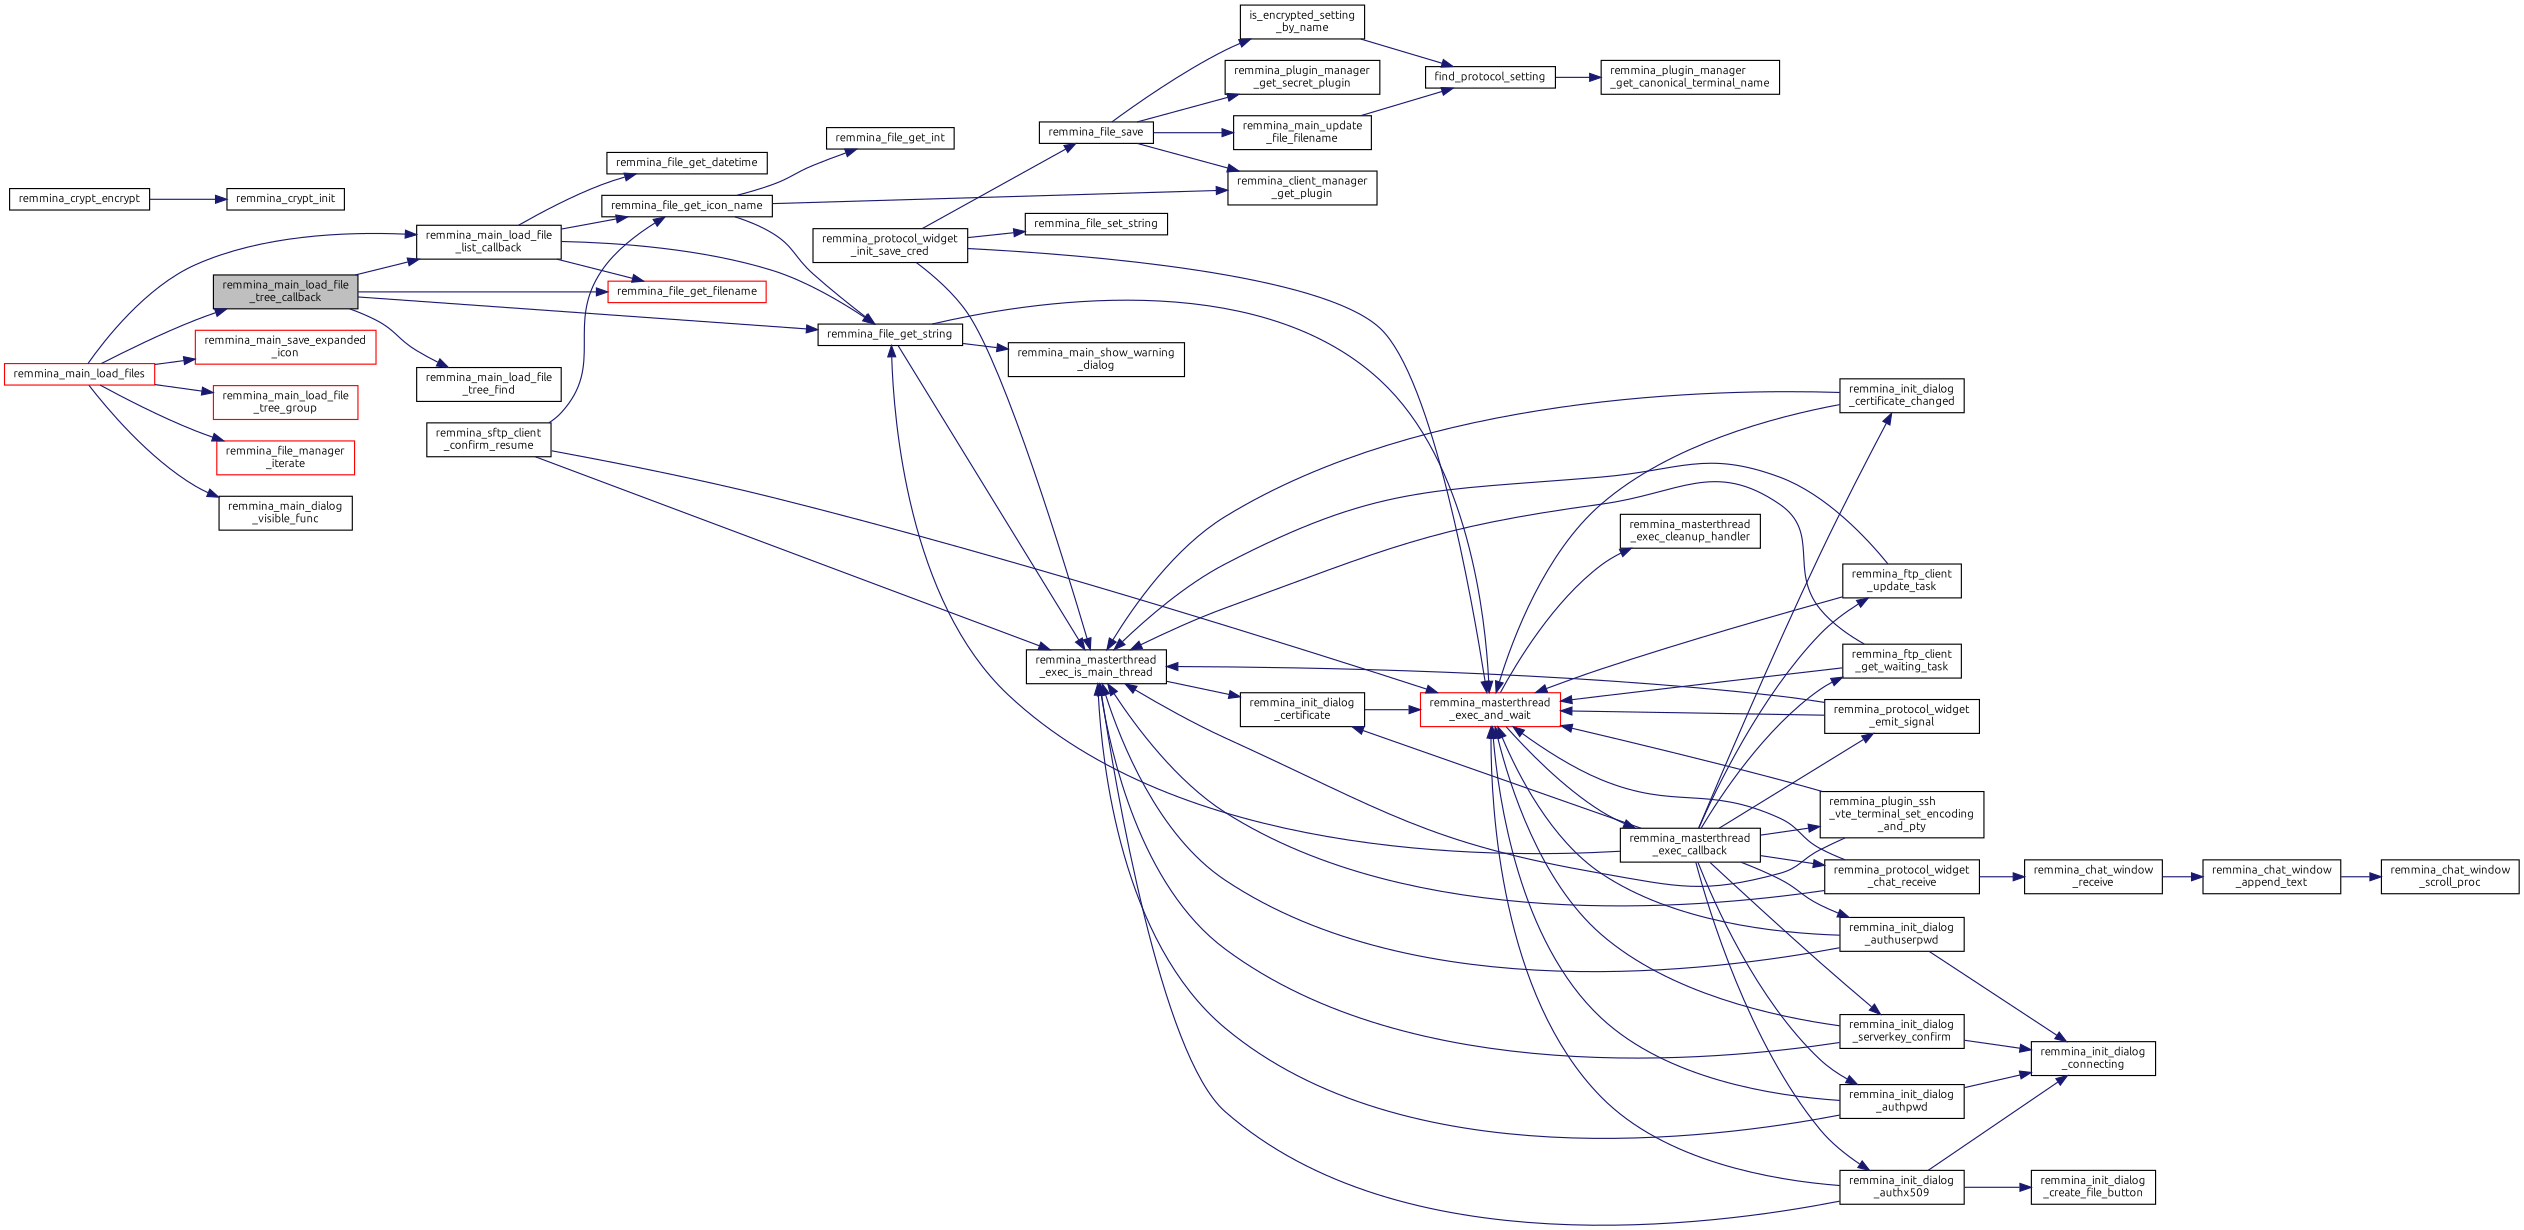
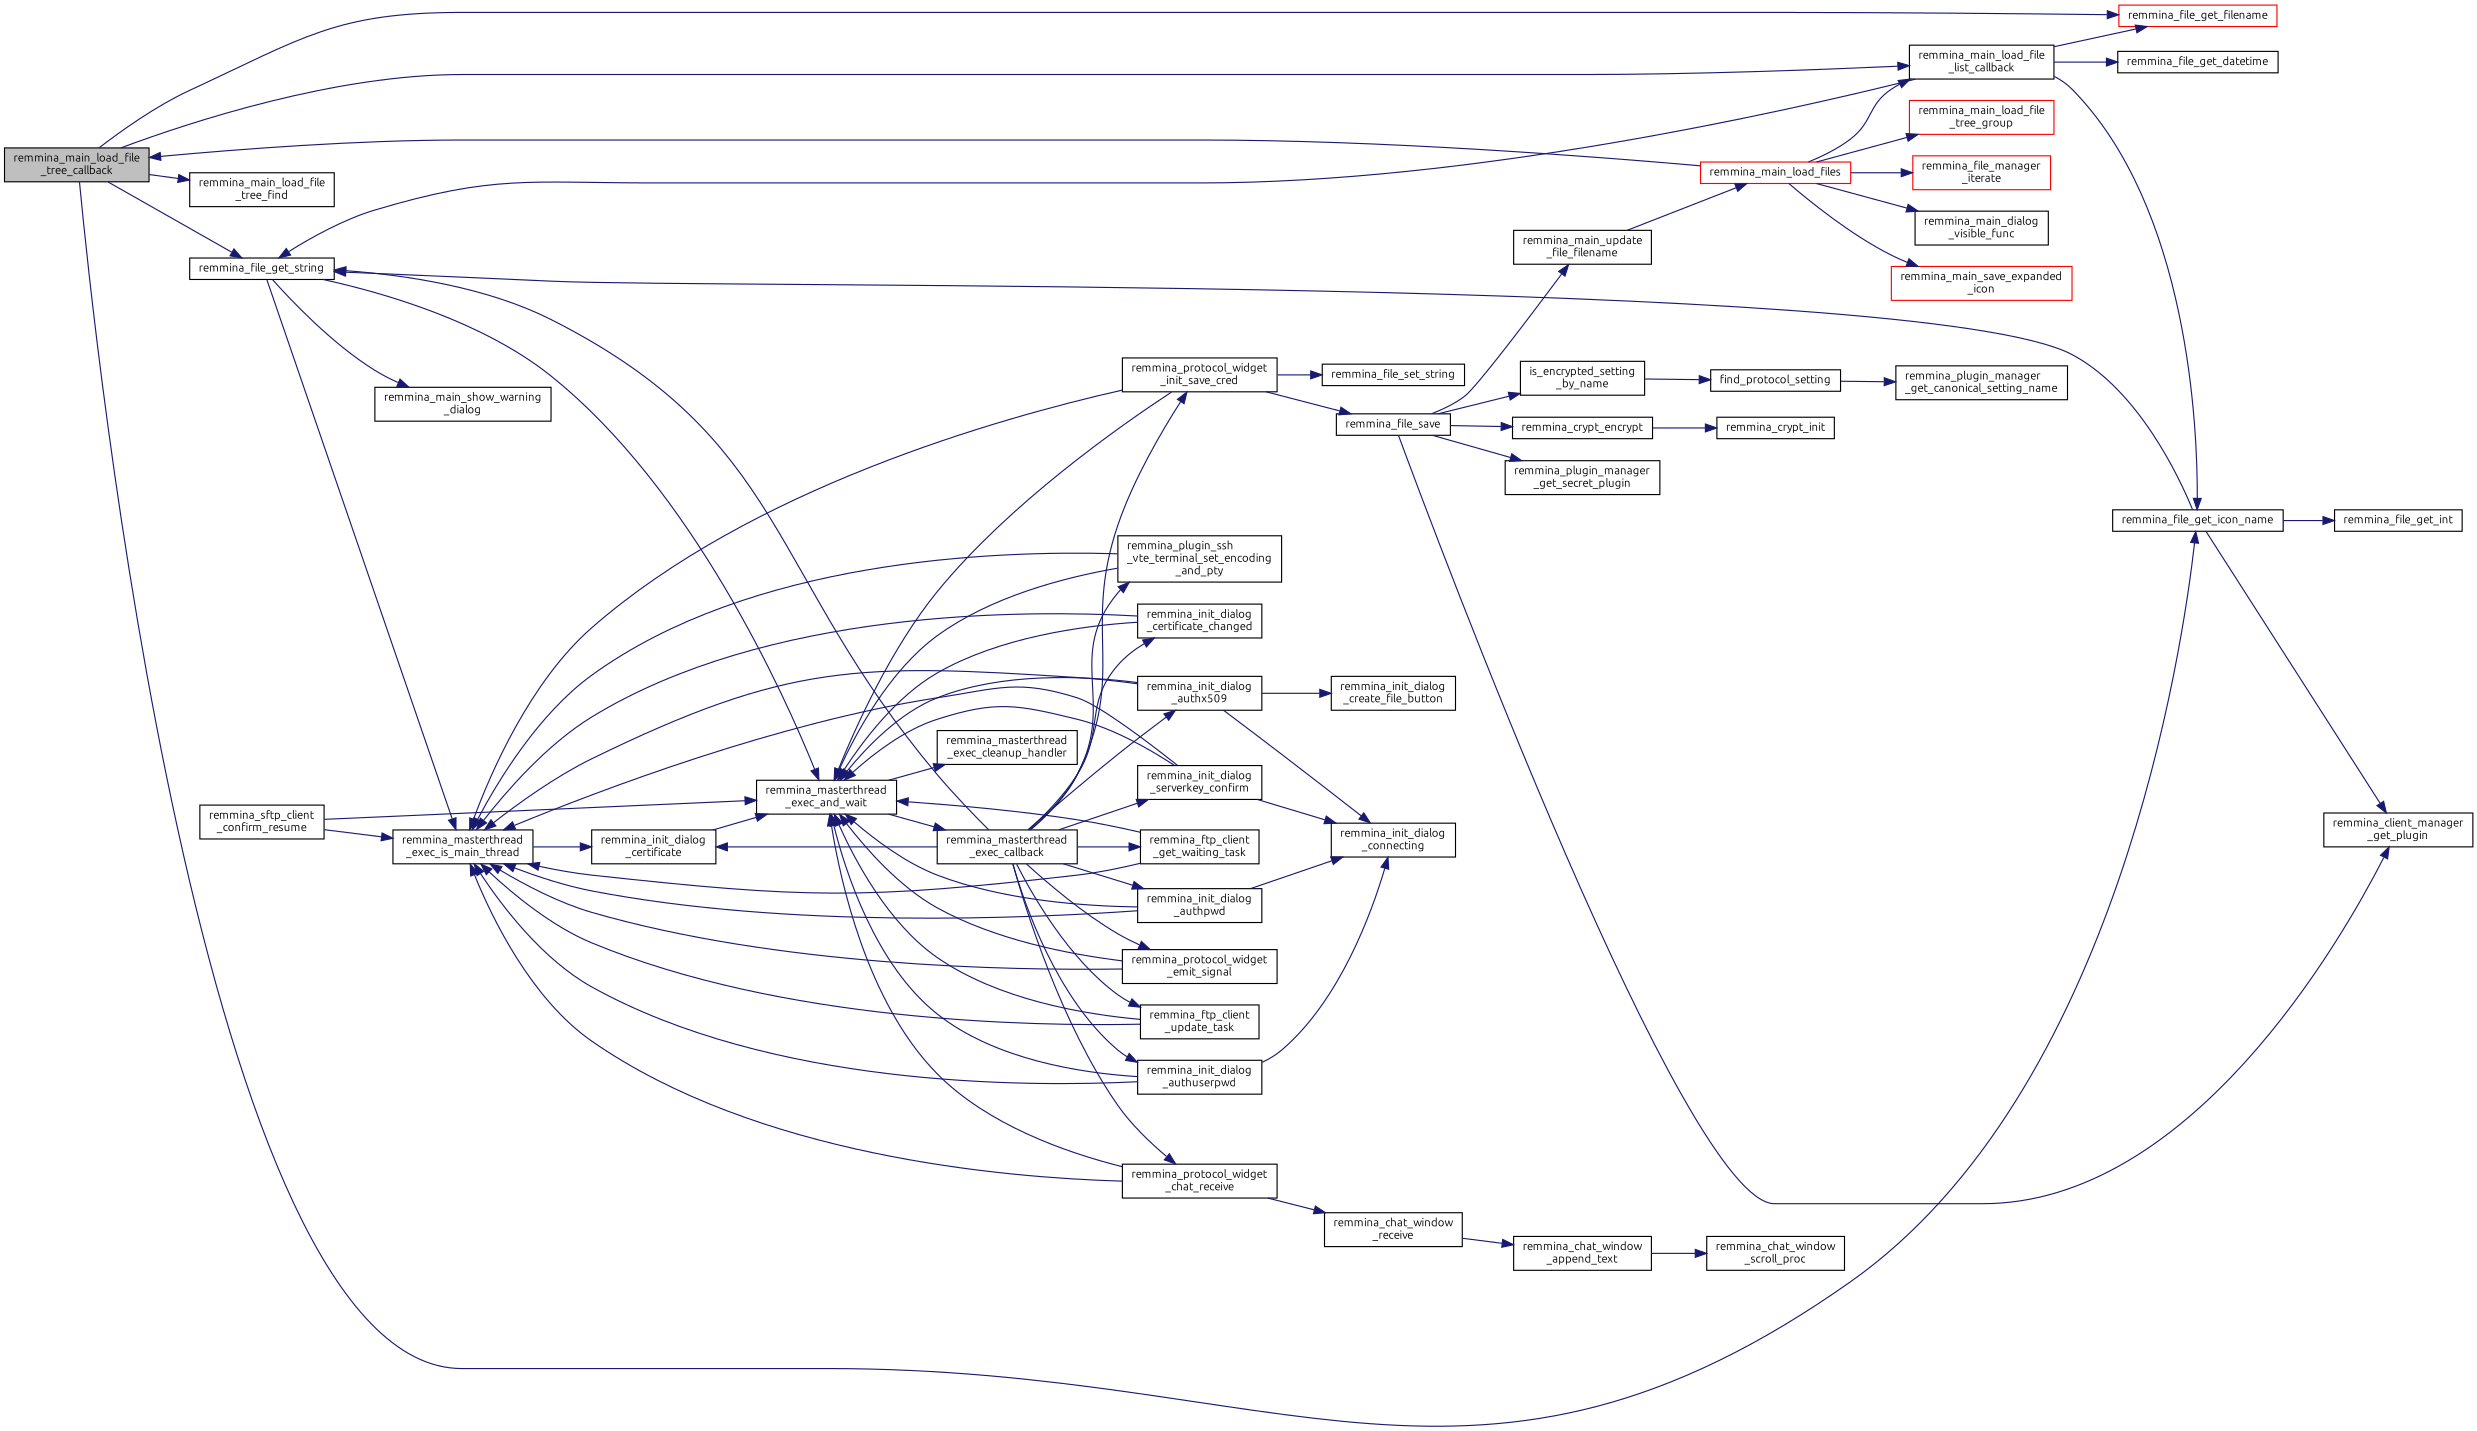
node "remmina_plugin_manager _get_canonical_terminal_name": label "remmina_plugin_manager _get_canonical_terminal_name" -> "remmina_plugin_manager _get_canonical_setting_name"
edge "remmina_main_update _file_filename" -> "find_protocol_setting": now "remmina_main_update _file_filename" -> "remmina_main_load_files"
edge "remmina_sftp_client _confirm_resume" -> "remmina_file_get_icon_name": now "remmina_main_load_file _tree_callback" -> "remmina_file_get_icon_name"
edge "remmina_file_save" -> "remmina_crypt_encrypt": added
edge "remmina_masterthread _exec_callback" -> "remmina_protocol_widget _init_save_cred": added
node "remmina_masterthread _exec_and_wait": color red -> black
